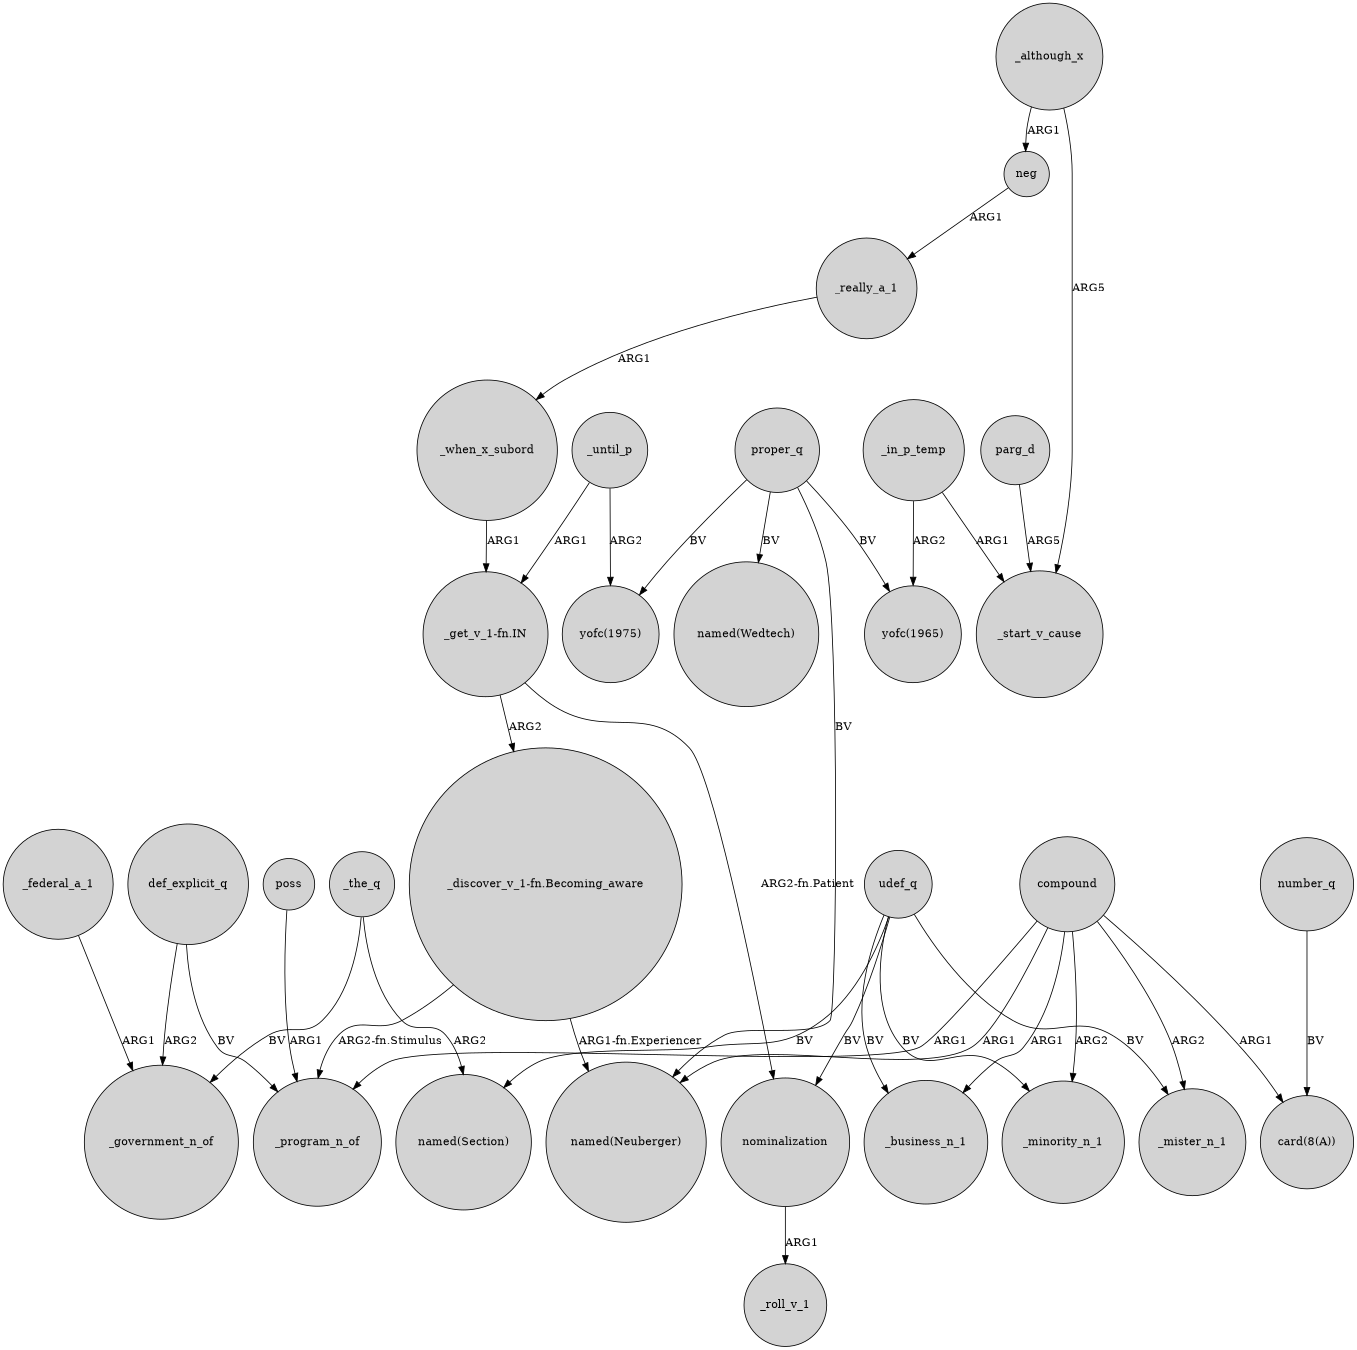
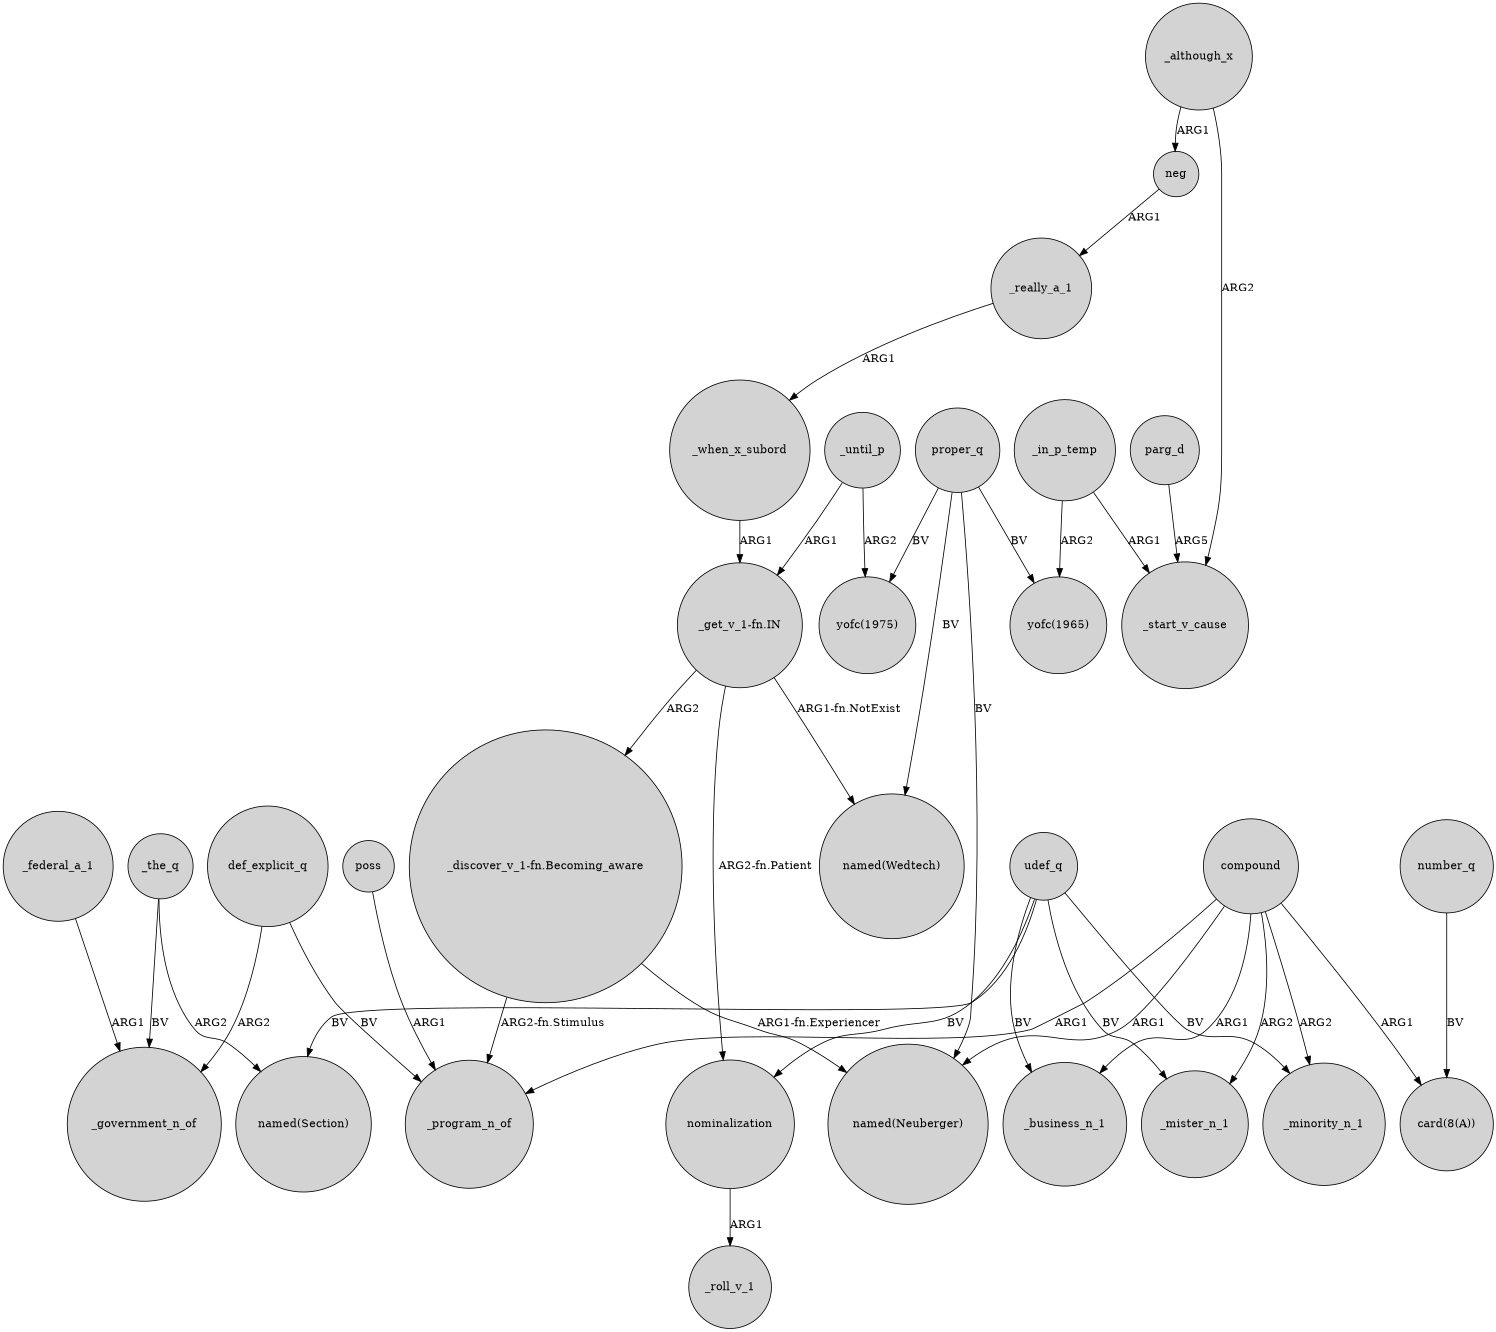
edge "_although_x" -> "_start_v_cause": label "ARG5" -> "ARG2"
edge "_get_v_1-fn.IN" -> "named(Wedtech)": added, label "ARG1-fn.NotExist"
